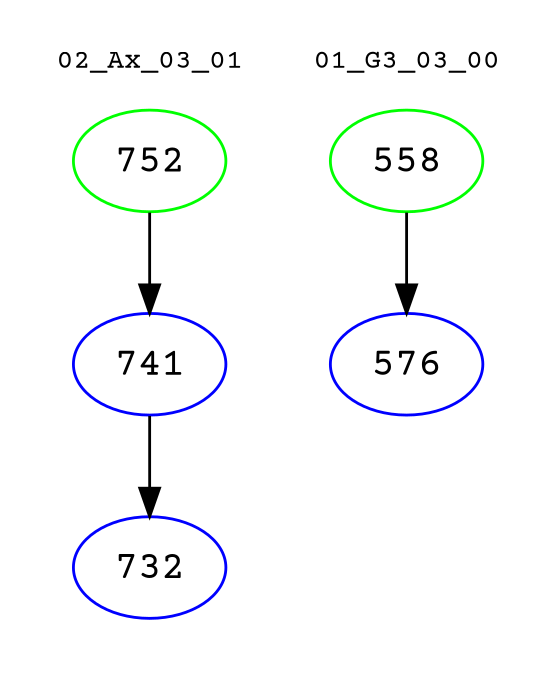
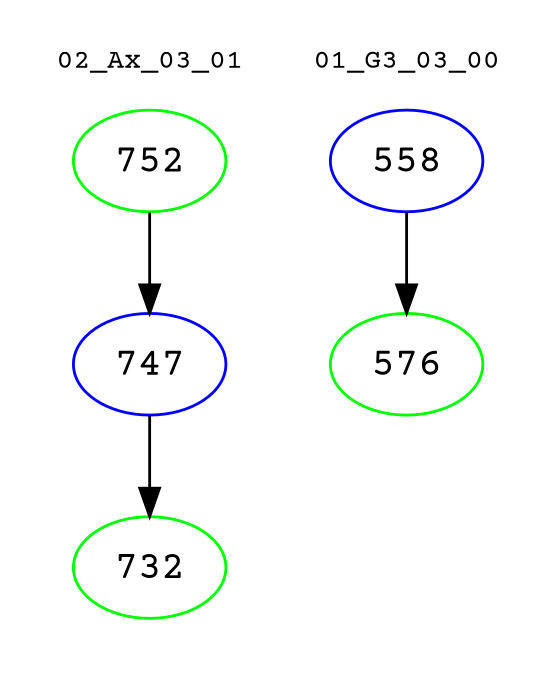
node "558": color green -> blue
node "741": label "741" -> "747"
node "576": color blue -> green
node "732": color blue -> green
